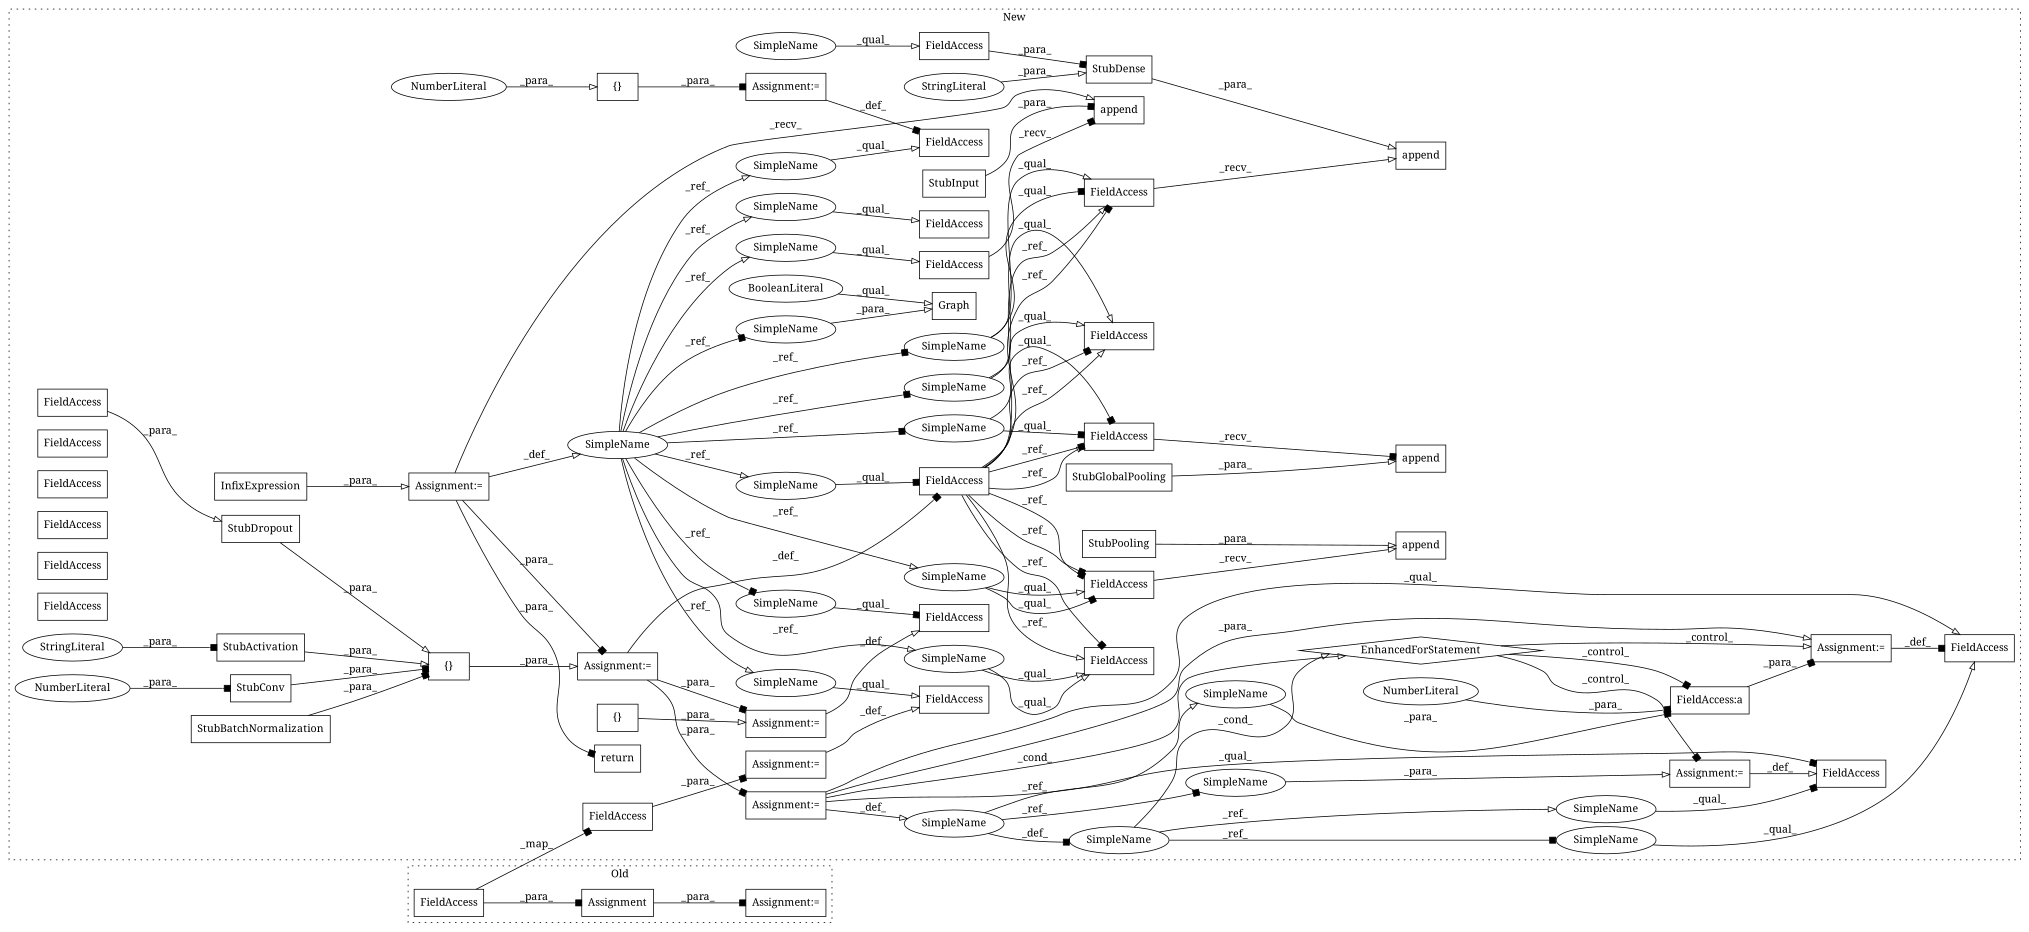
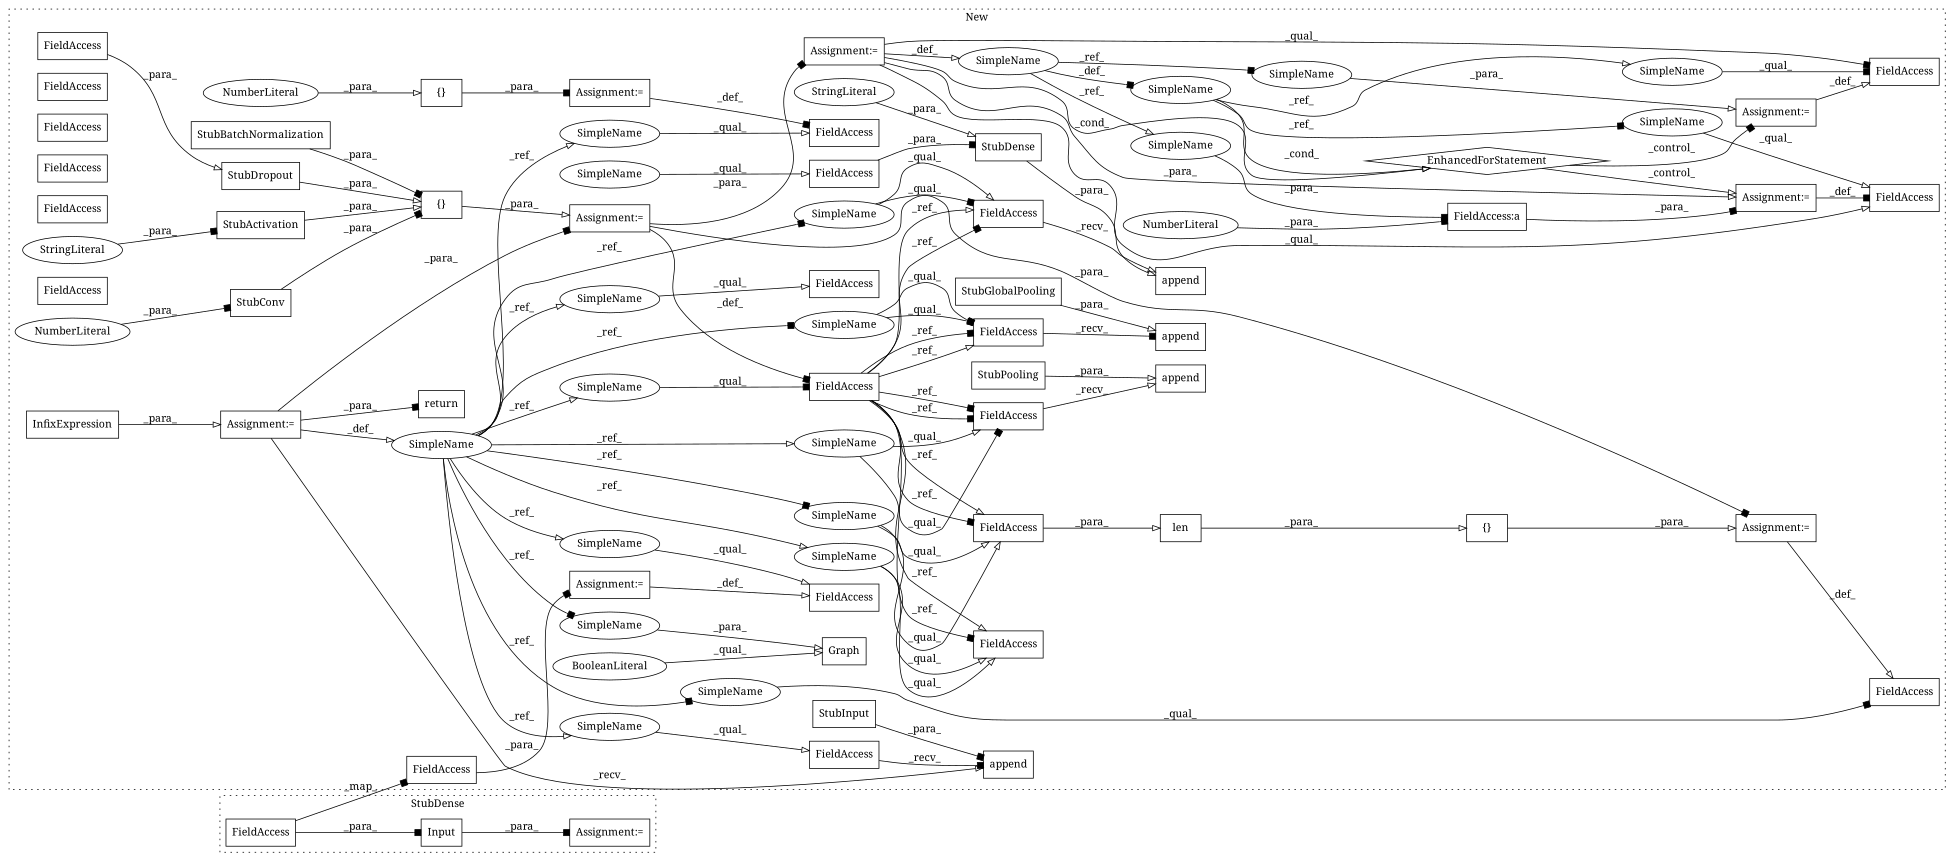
node "len": added
edge "EnhancedForStatement" -> "FieldAccess:a": removed, label "_control_"
cluster "Old": label "Old" -> "StubDense"
node "Assignment": label "Assignment" -> "Input"
